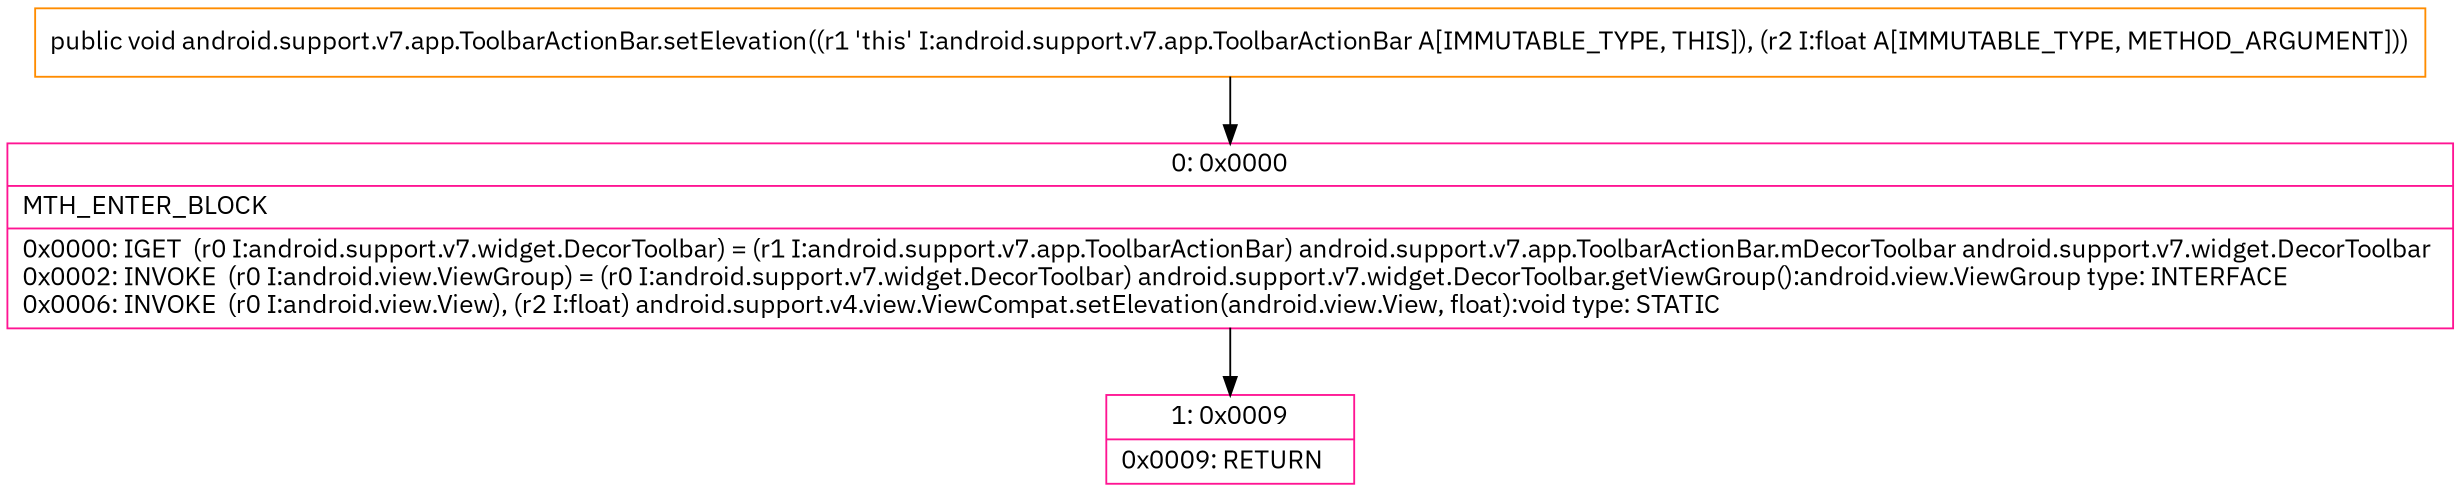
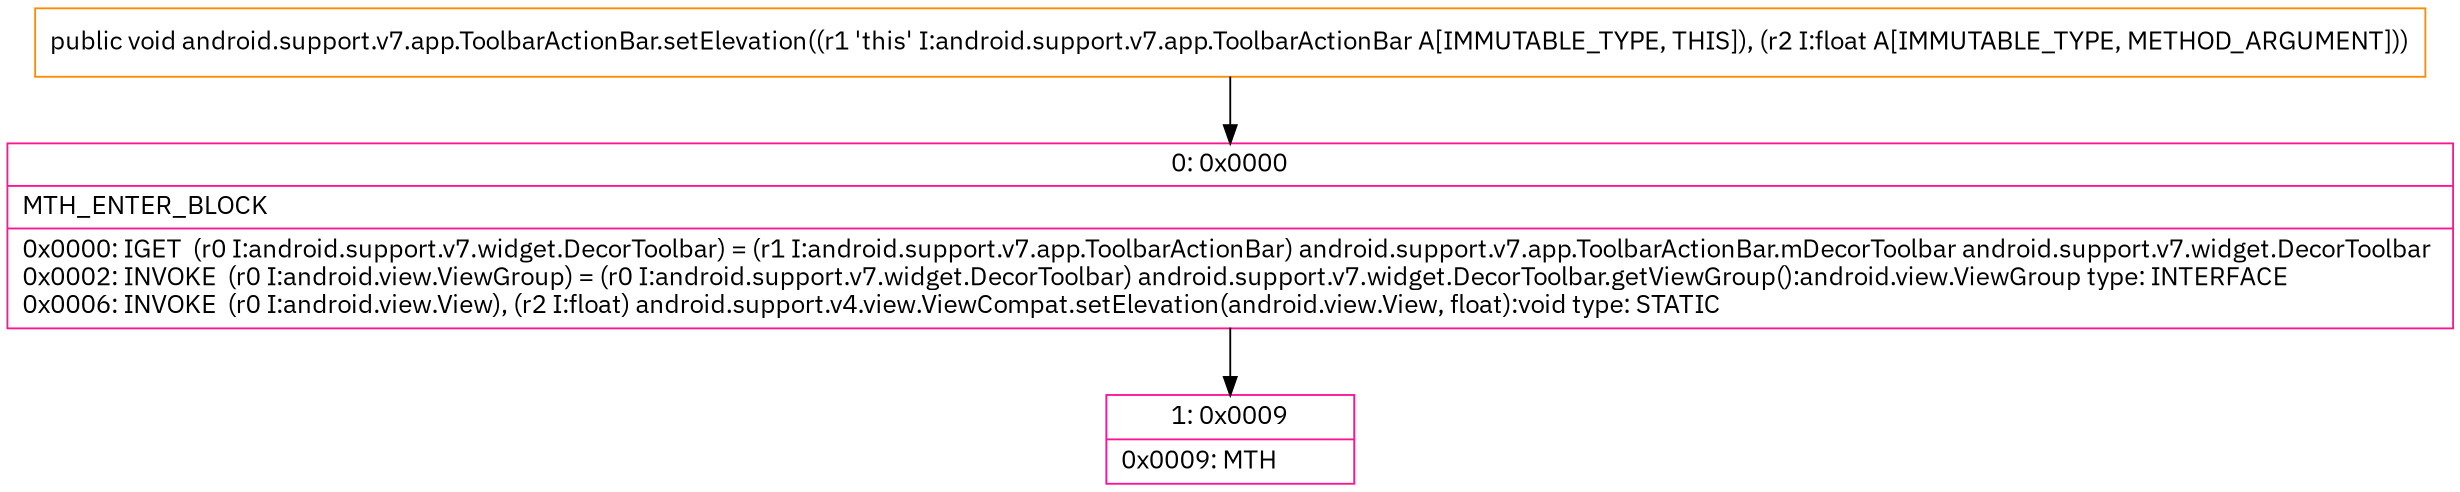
node "1: 0x0009": text "0x0009: RETURN" -> "0x0009: MTH"
